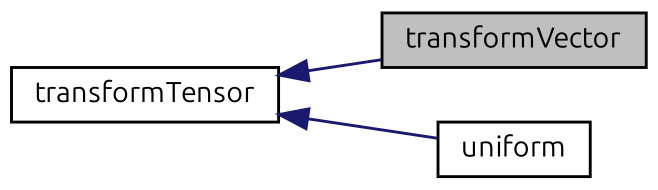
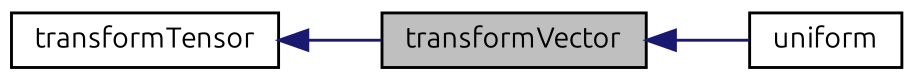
edge "uniform" -> "transformTensor": now "uniform" -> "transformVector"
